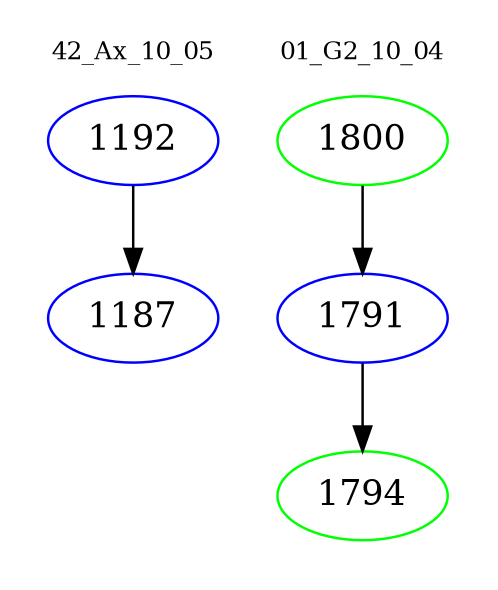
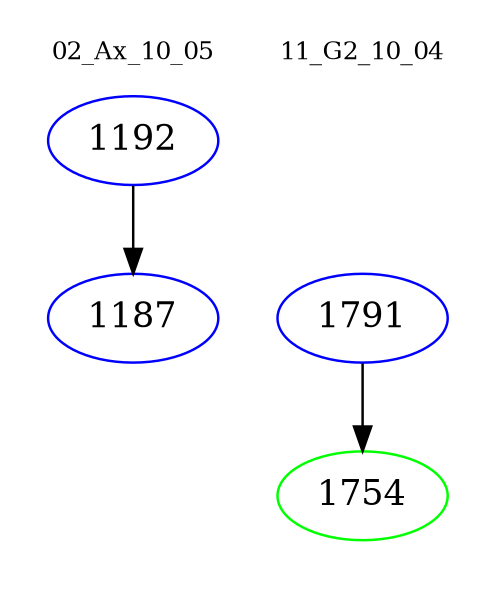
cluster "42_Ax_10_05": label "42_Ax_10_05" -> "02_Ax_10_05"
cluster "01_G2_10_04": label "01_G2_10_04" -> "11_G2_10_04"
node "1800": removed
node "1794": label "1794" -> "1754"
